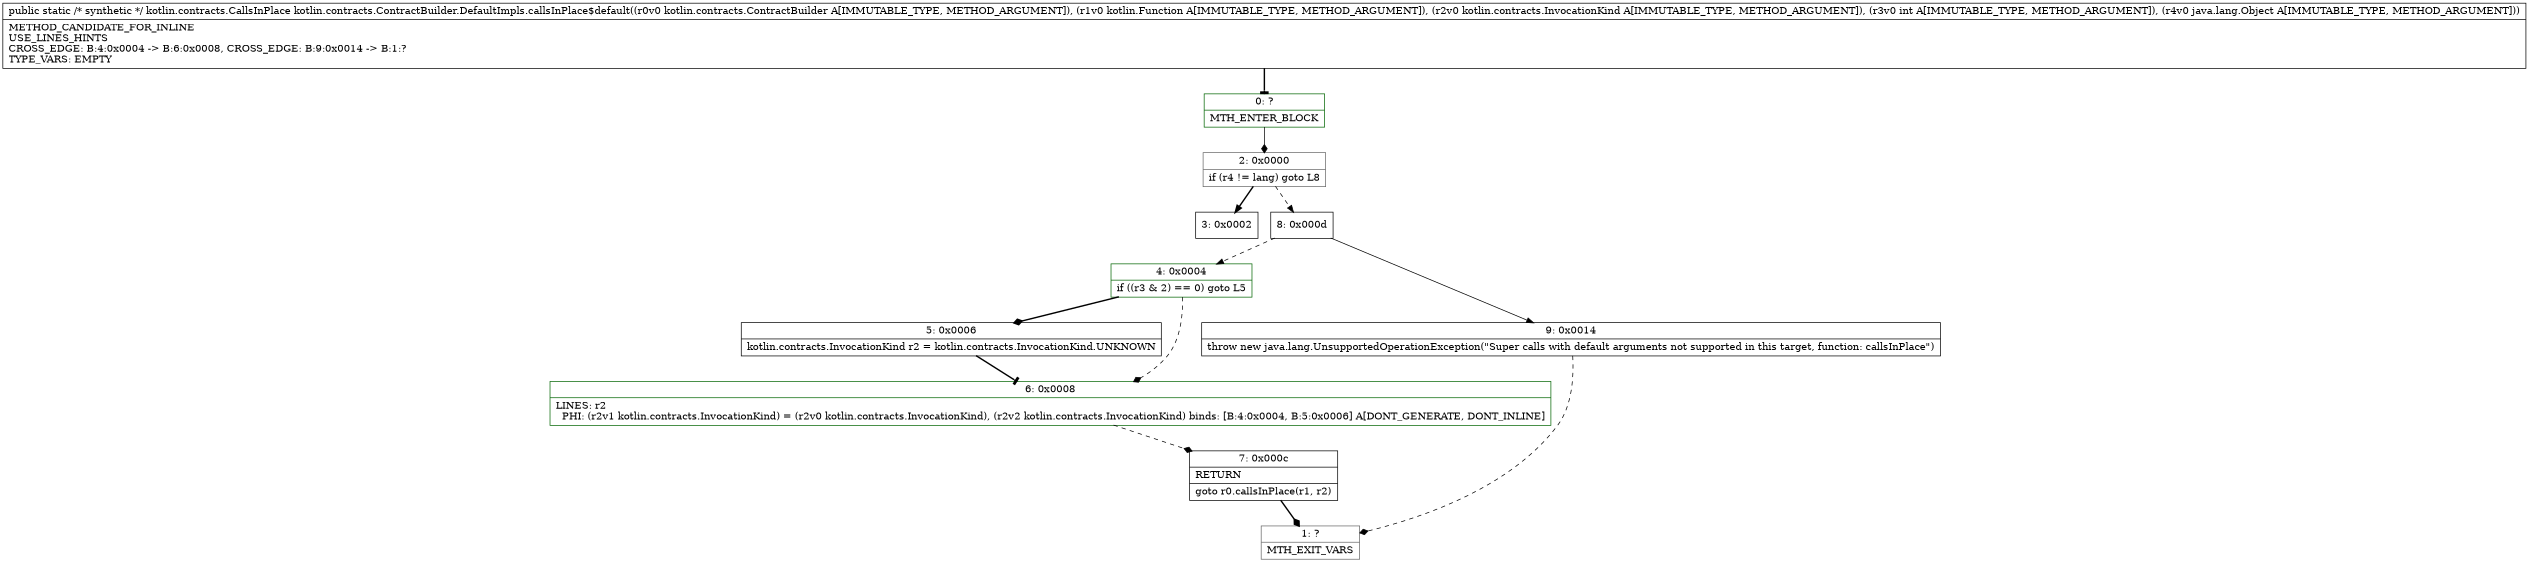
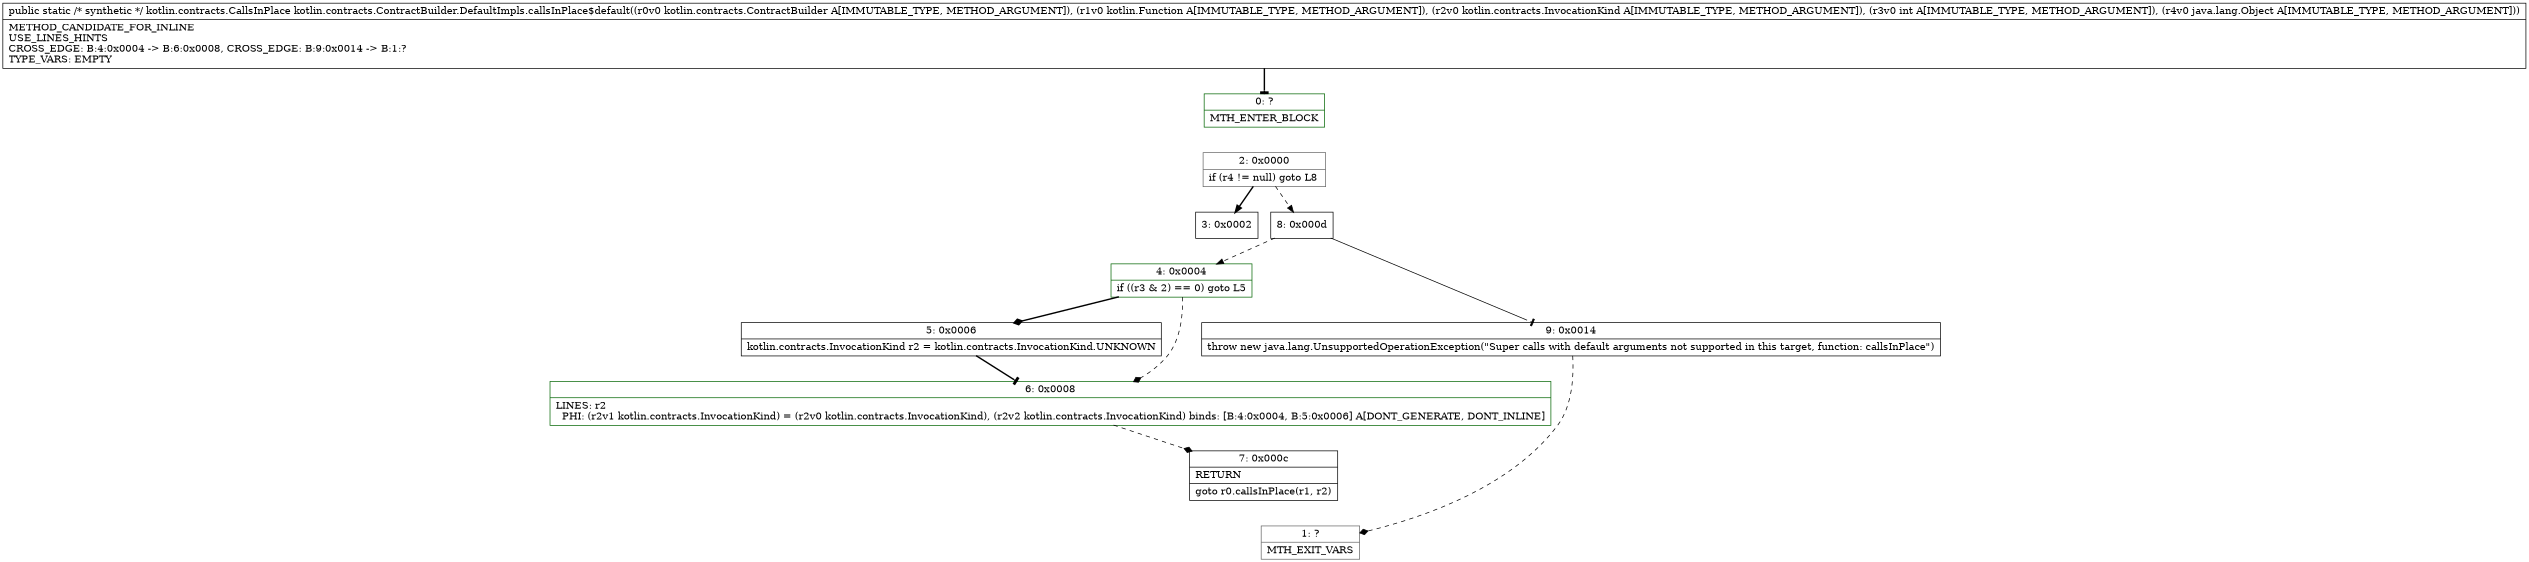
edge "0: ?" -> "2: 0x0000": removed
node "2: 0x0000": text "if (r4 != lang) goto L8" -> "if (r4 != null) goto L8"
edge "8: 0x000d" -> "9: 0x0014": arrowhead normal -> tee
edge "7: 0x000c" -> "1: ?": removed
